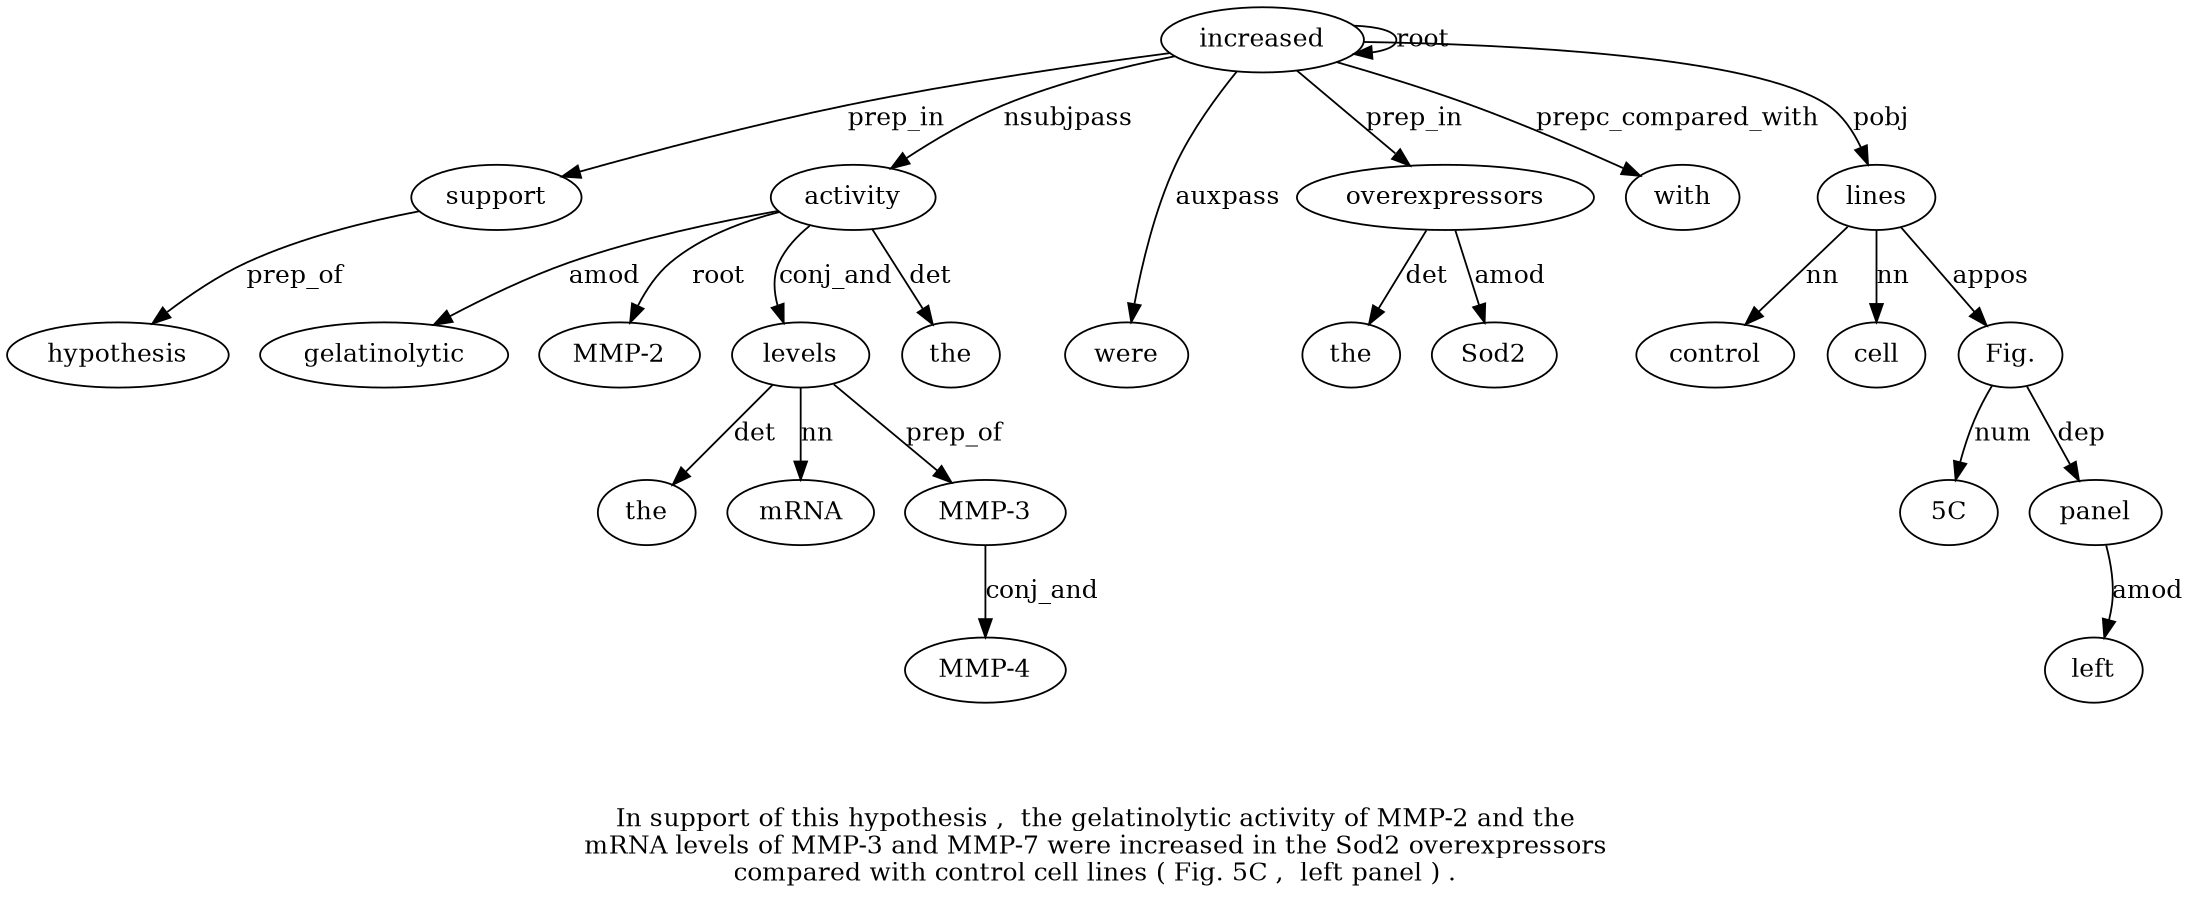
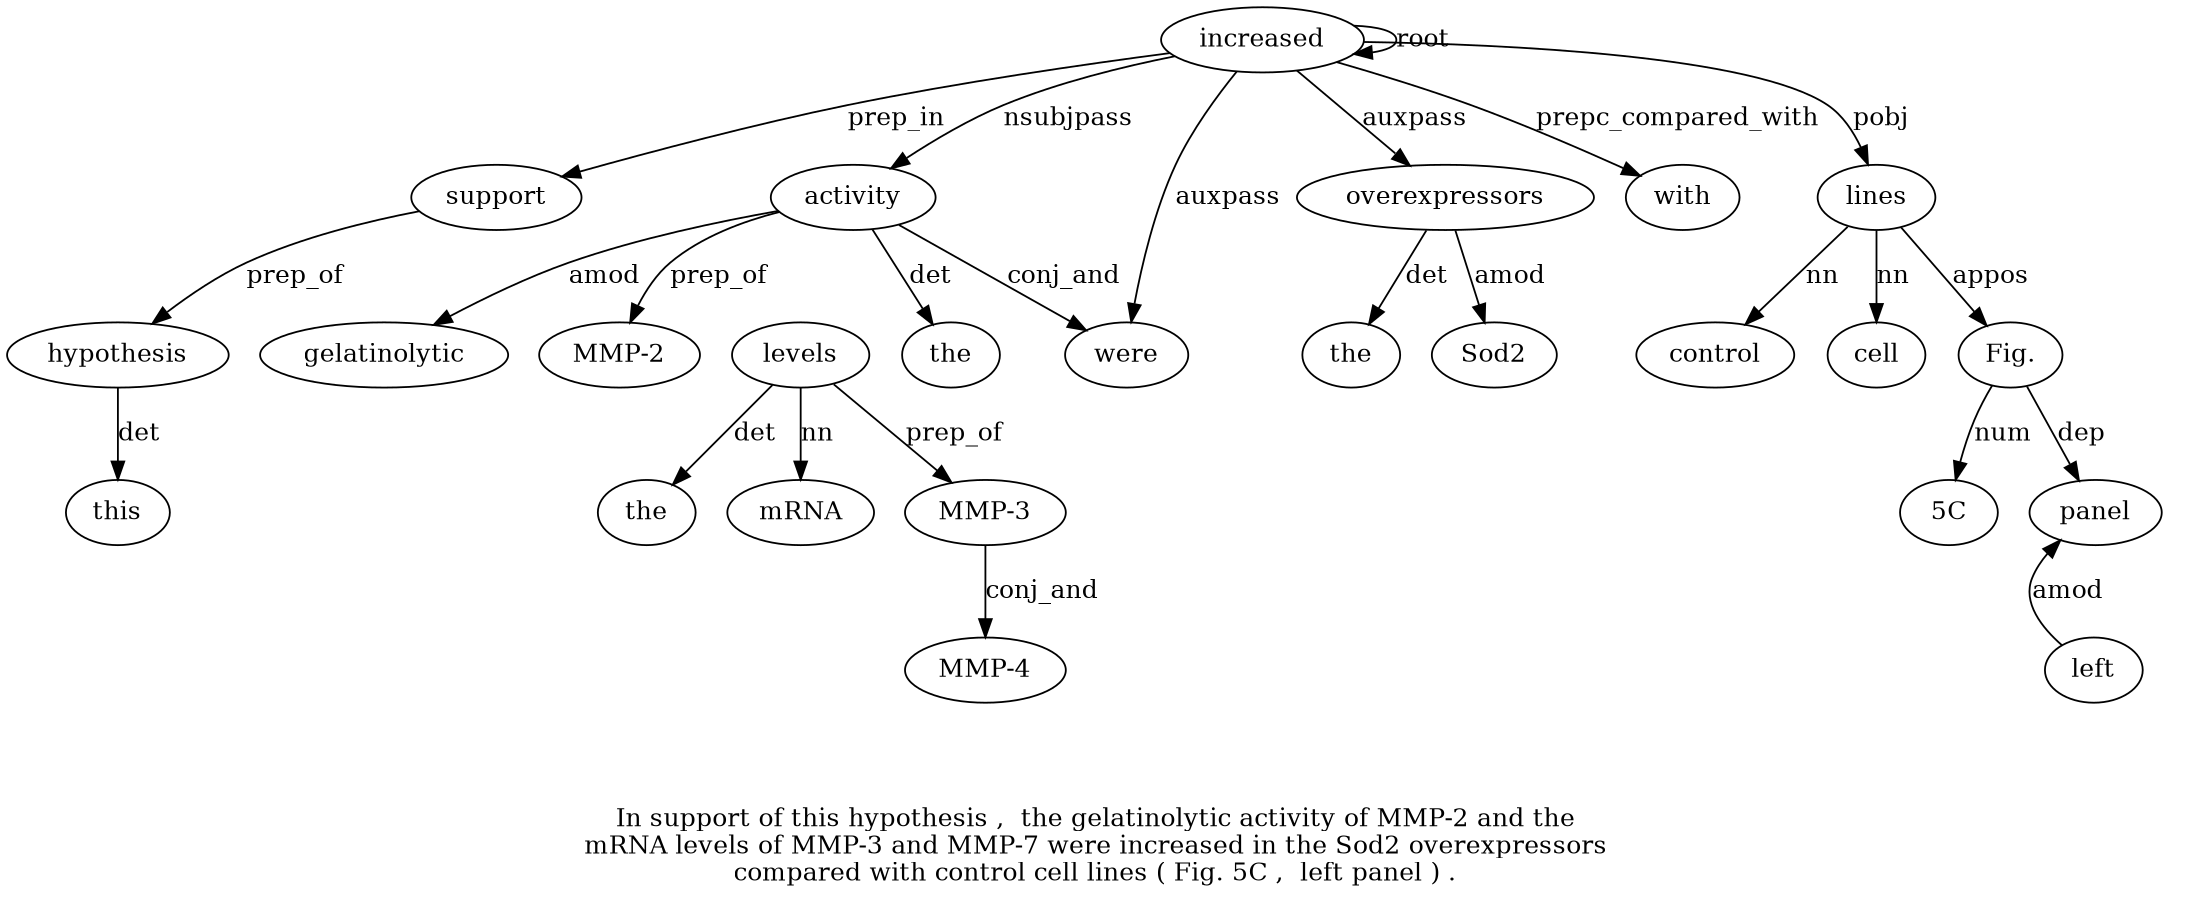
edge "increased" -> "overexpressors": label "prep_in" -> "auxpass"
edge "activity" -> "levels": now "activity" -> "were"
edge "activity" -> "MMP-2": label "root" -> "prep_of"
node "this": added
edge "panel" -> "left": reversed
